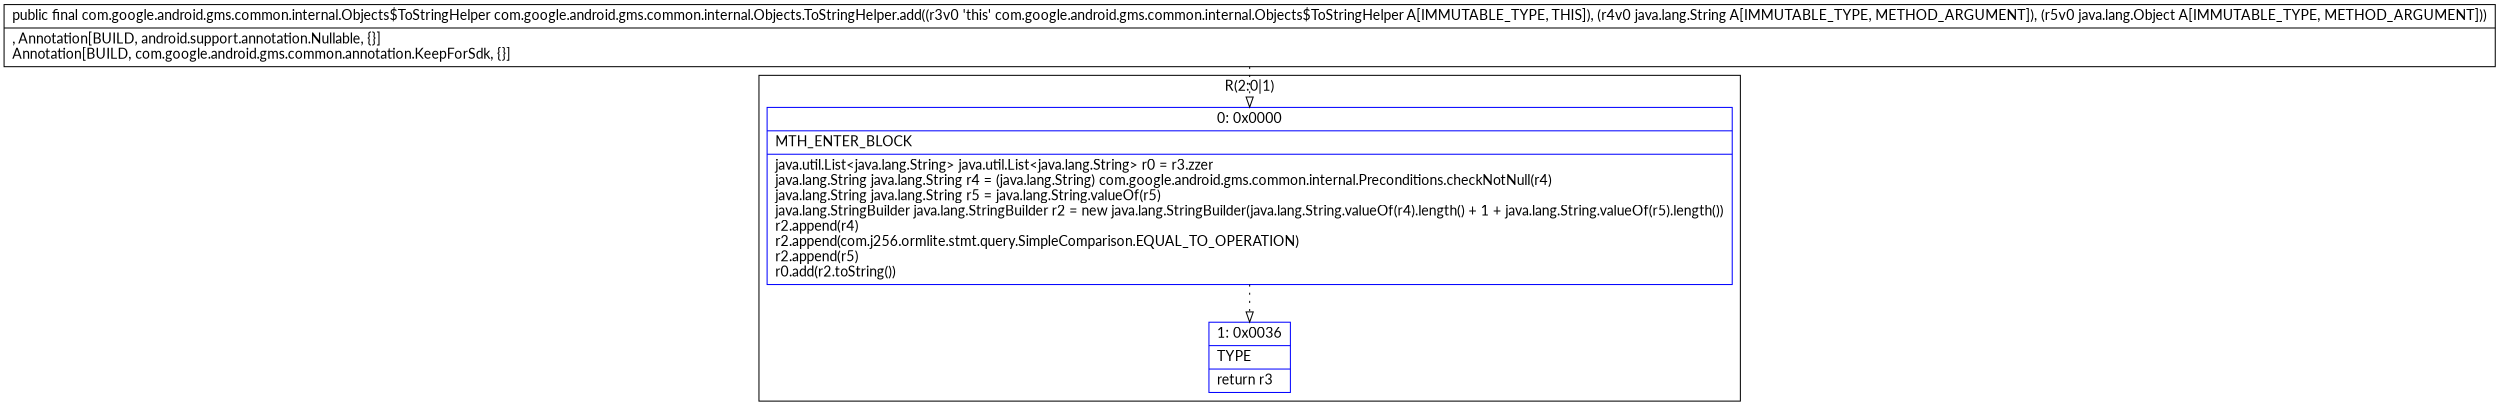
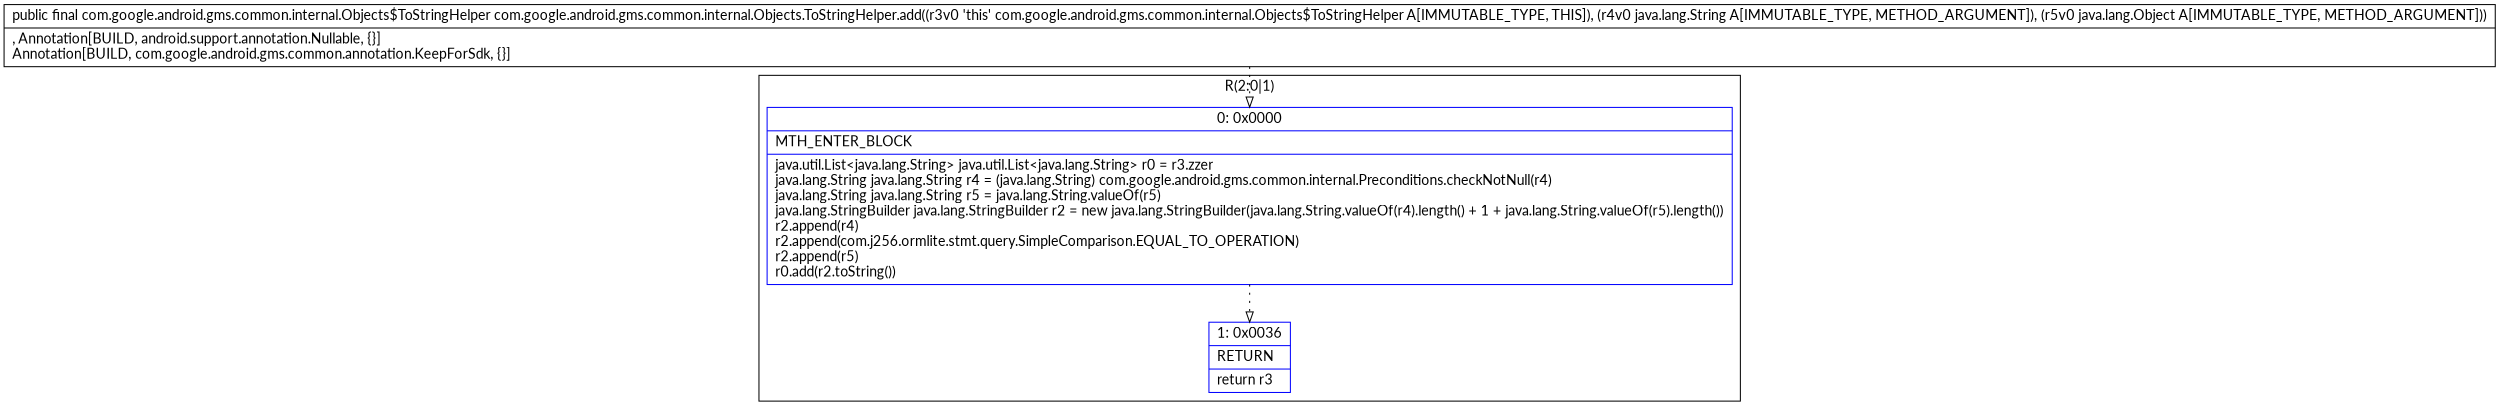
node "1: 0x0036": text "TYPE" -> "RETURN"
